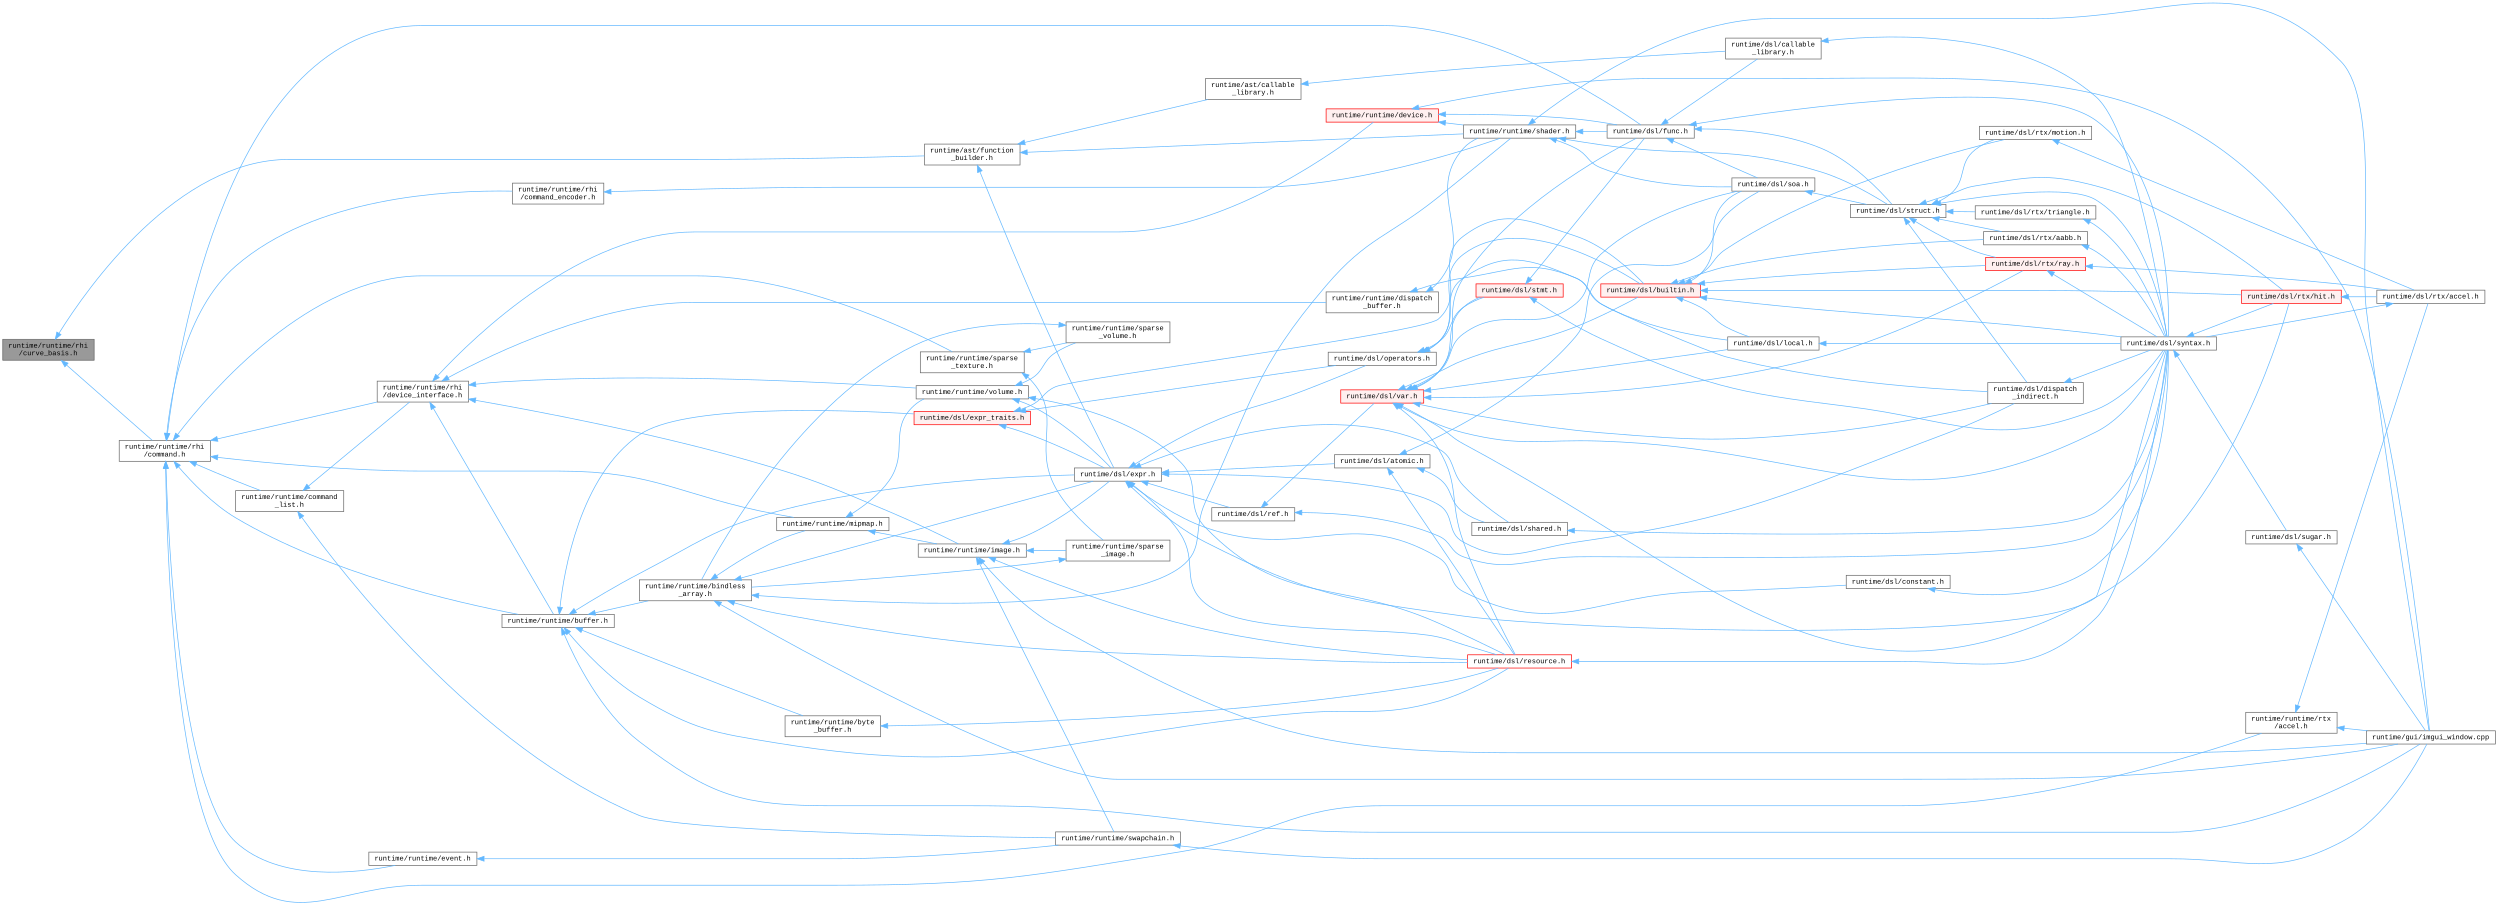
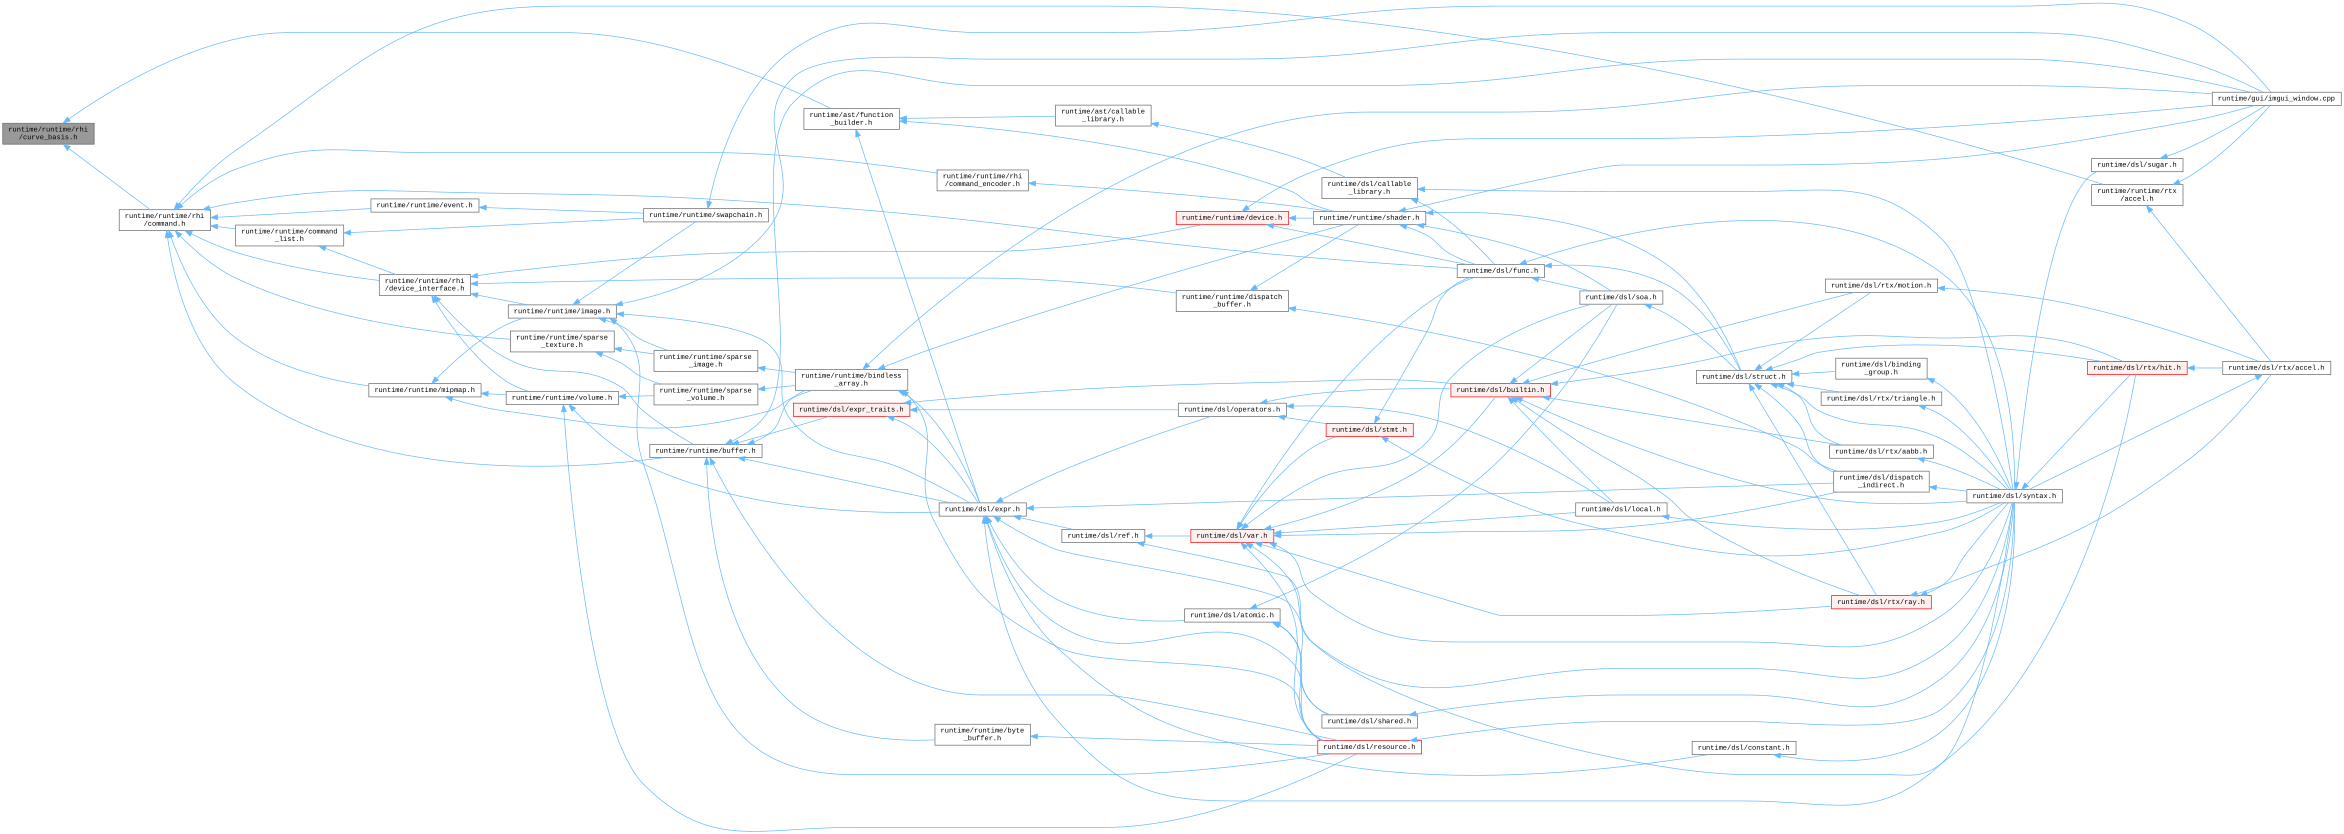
edge "runtime/dsl/callable _library.h" -> "runtime/dsl/func.h": reversed
node "runtime/dsl/binding _group.h": added
edge "runtime/runtime/mipmap.h" -> "runtime/runtime/bindless _array.h": reversed
